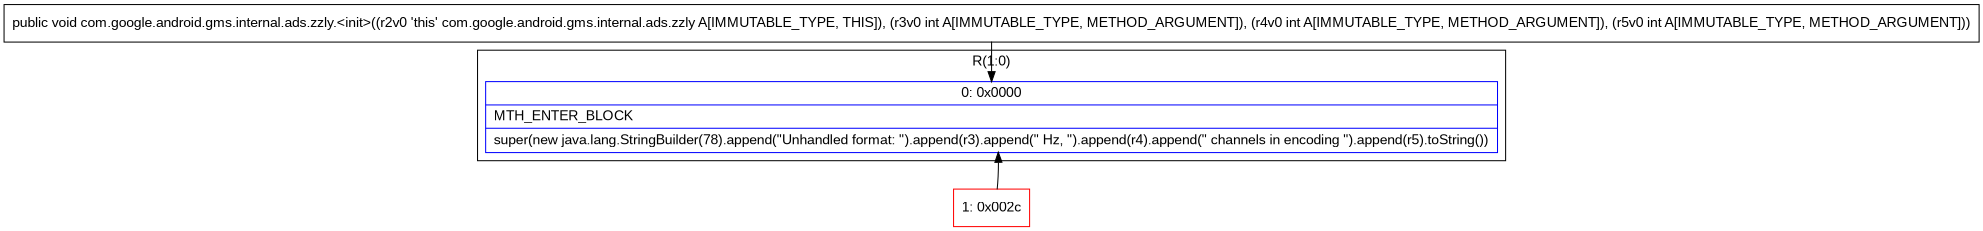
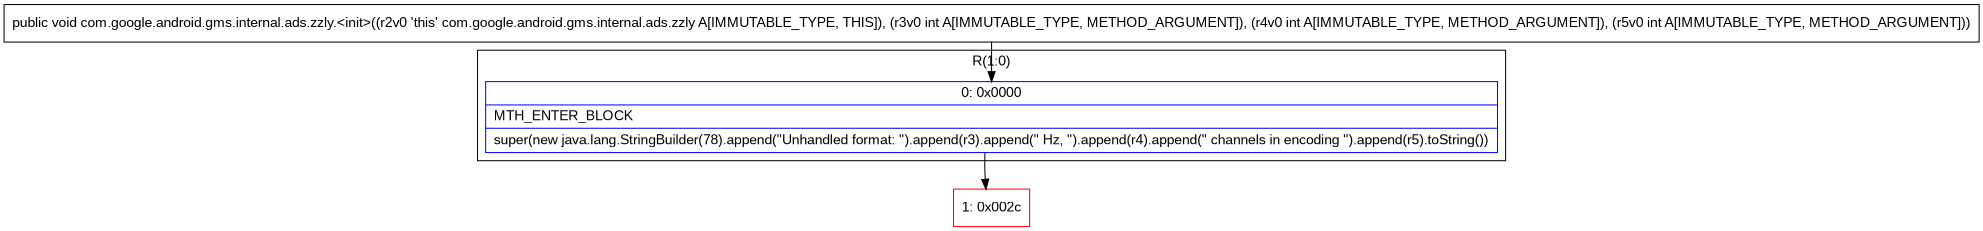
edge "1: 0x002c" -> "0: 0x0000": reversed
